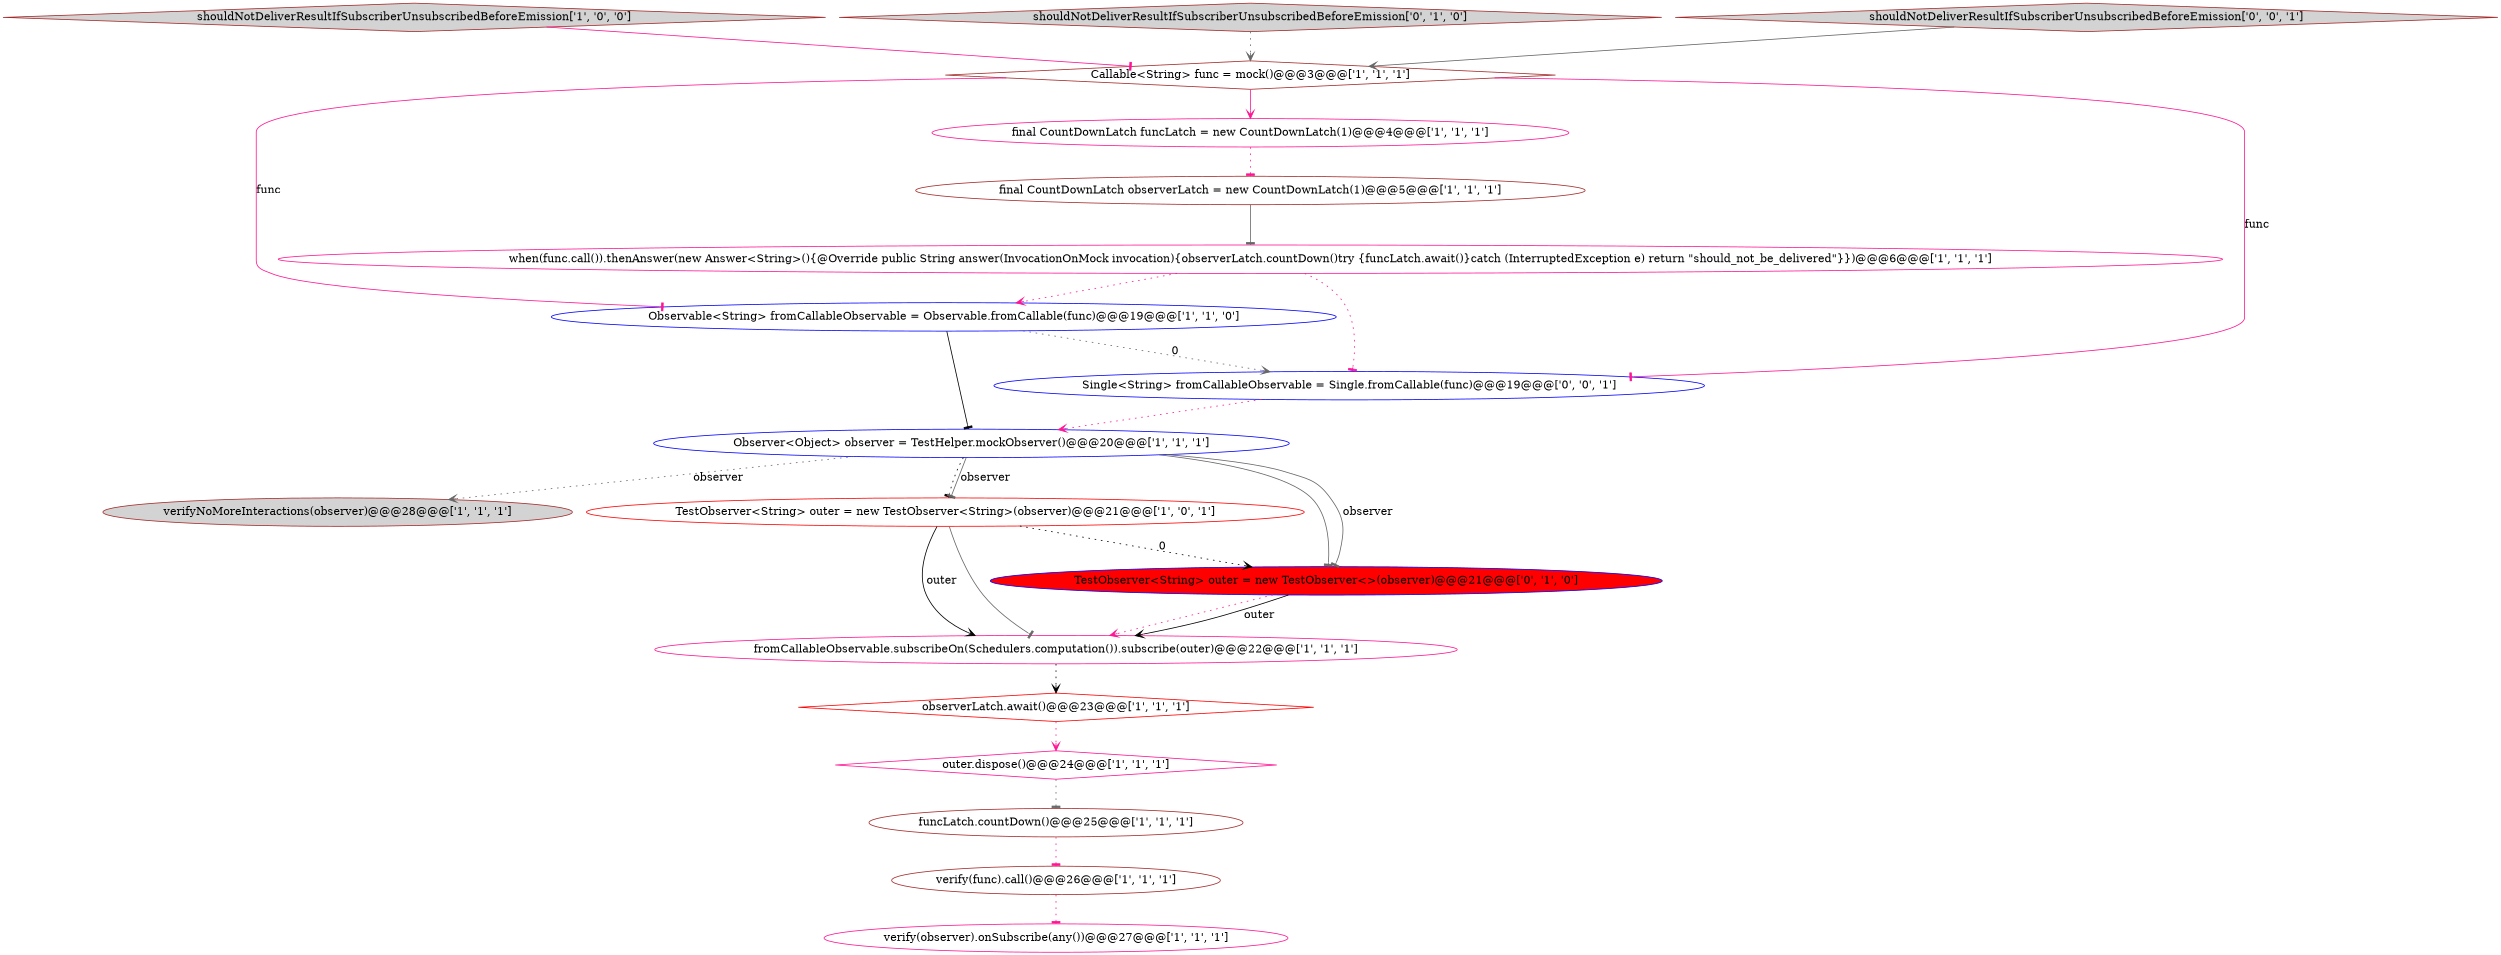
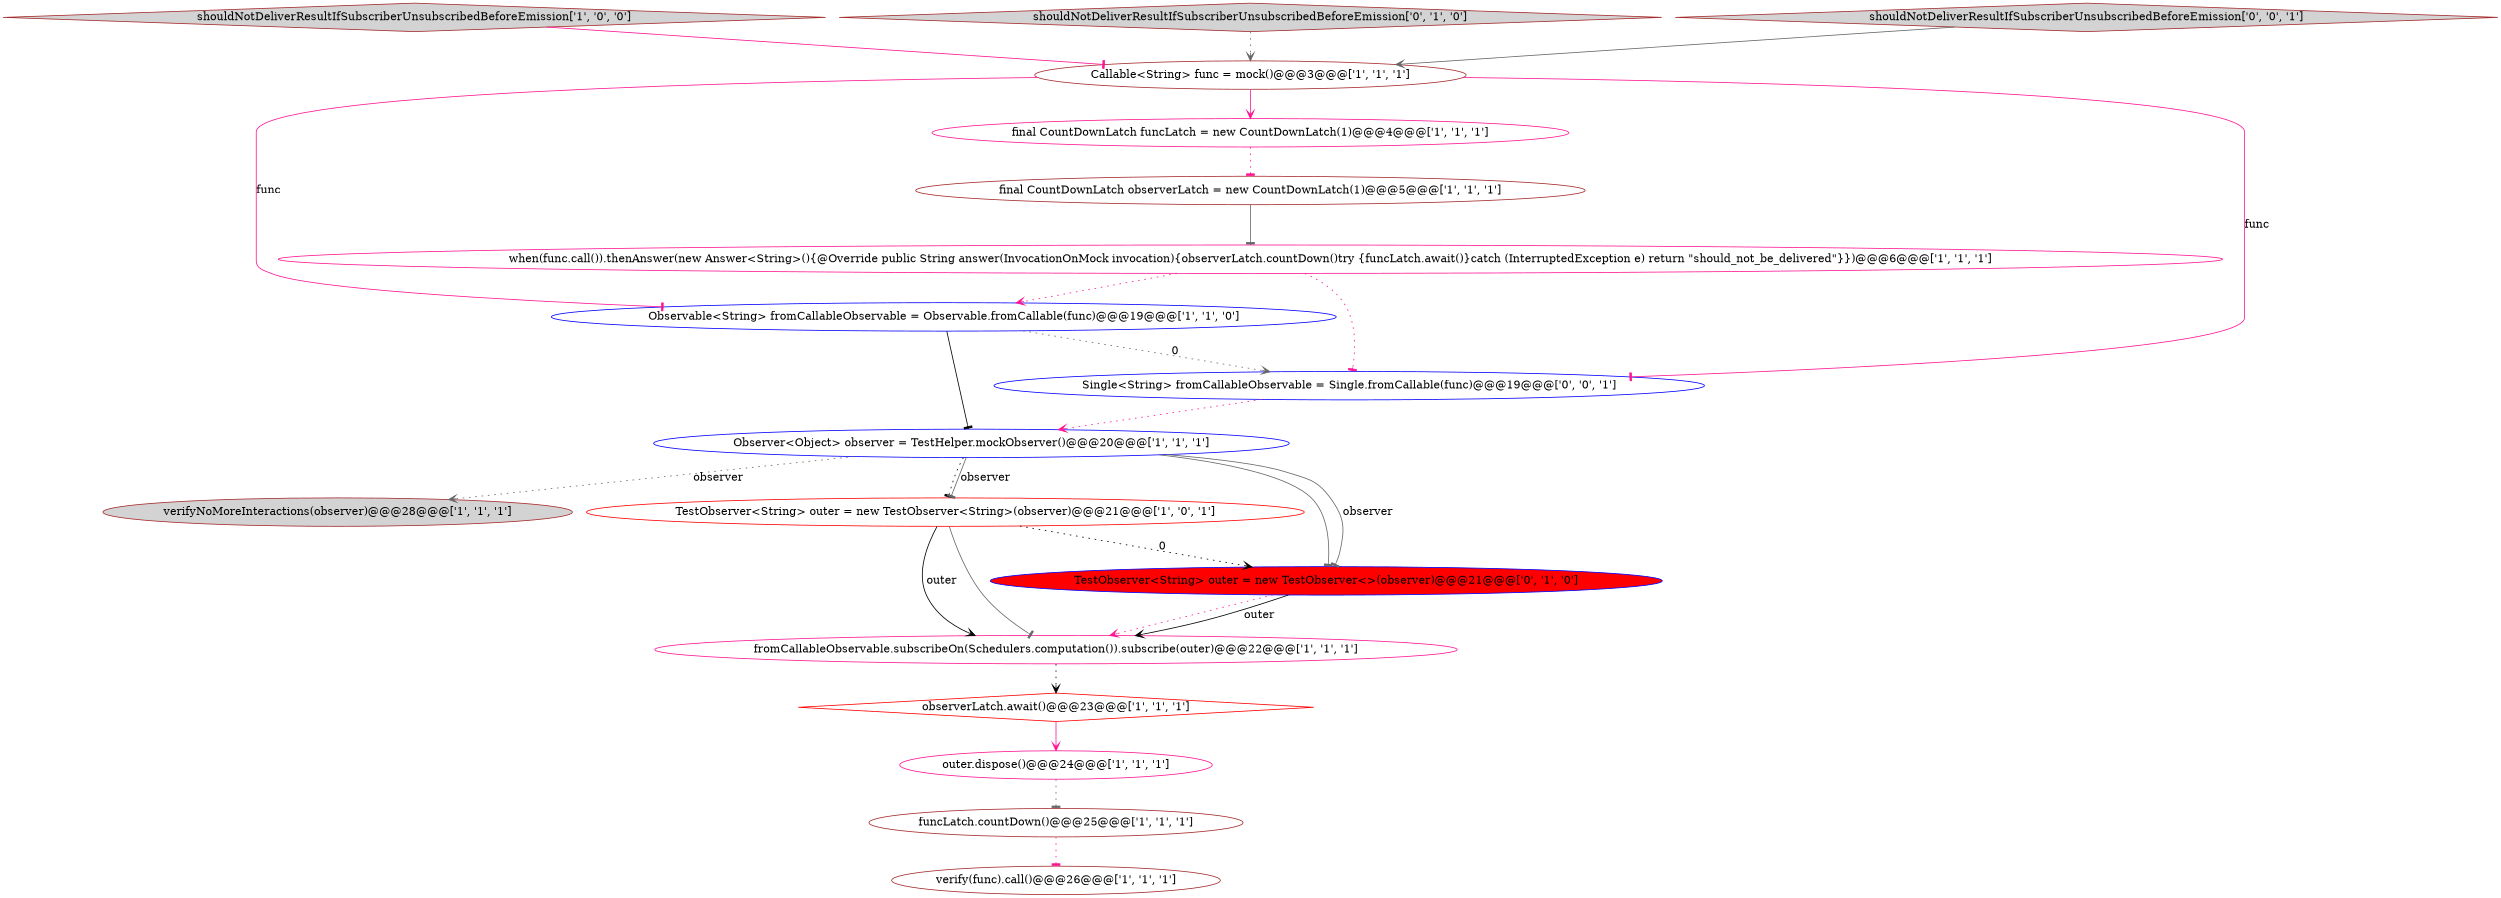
node "Callable<String> func = mock()@@@3@@@['1', '1', '1']": shape diamond -> ellipse
edge "observerLatch.await()@@@23@@@['1', '1', '1']" -> "outer.dispose()@@@24@@@['1', '1', '1']": style dotted -> solid
node "outer.dispose()@@@24@@@['1', '1', '1']": shape diamond -> ellipse
node "verify(observer).onSubscribe(any())@@@27@@@['1', '1', '1']": removed
